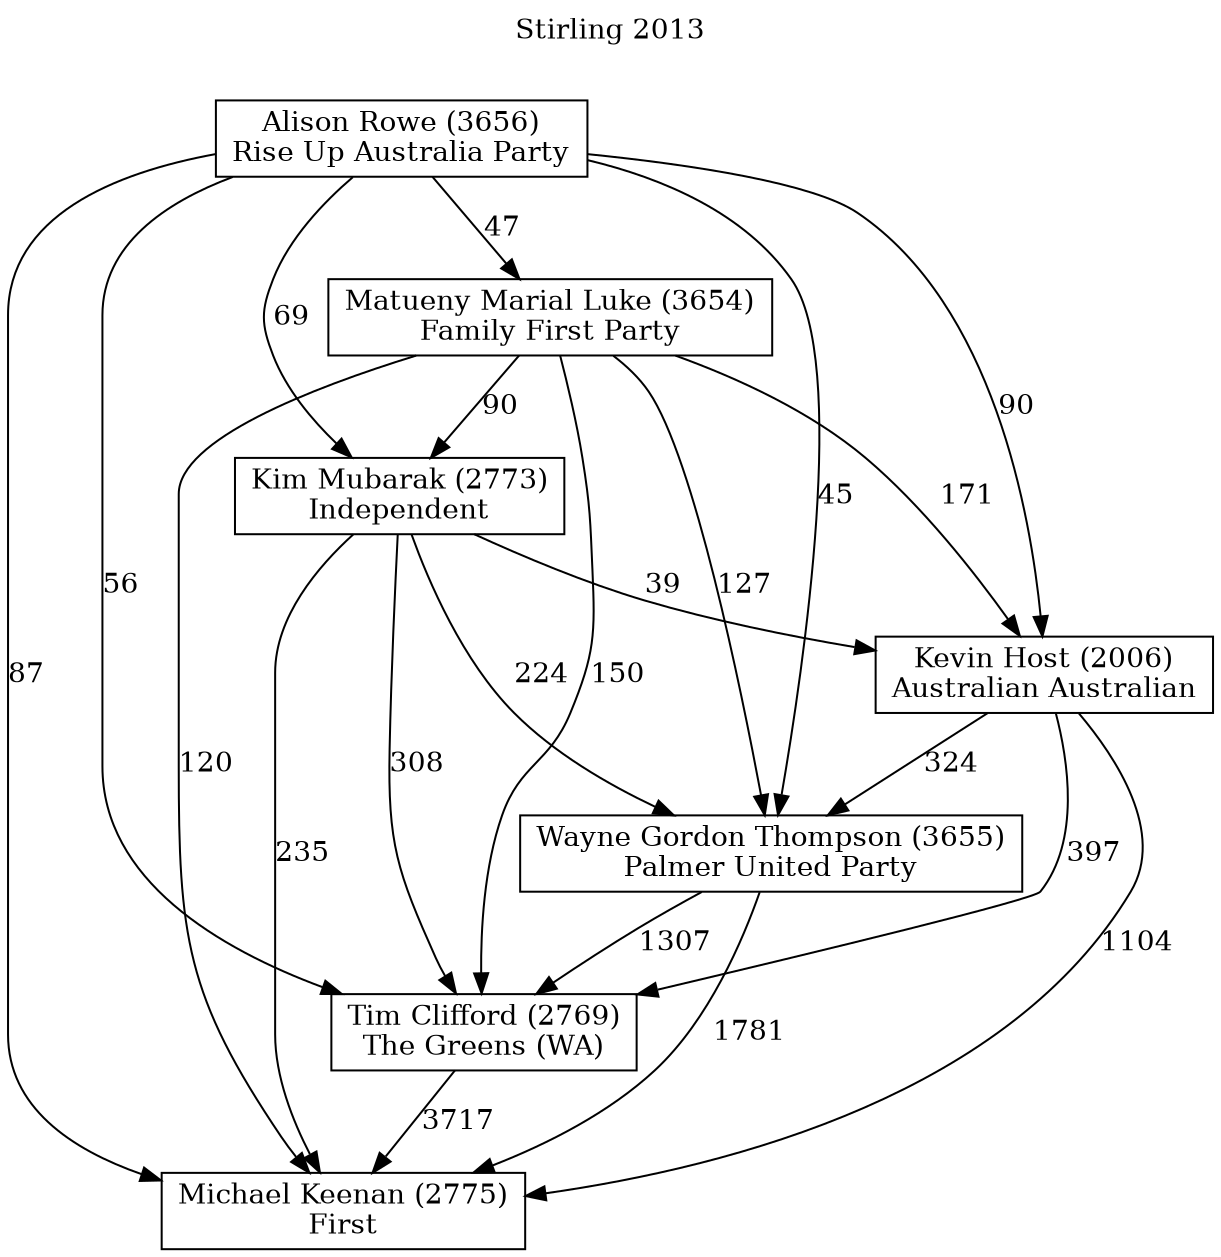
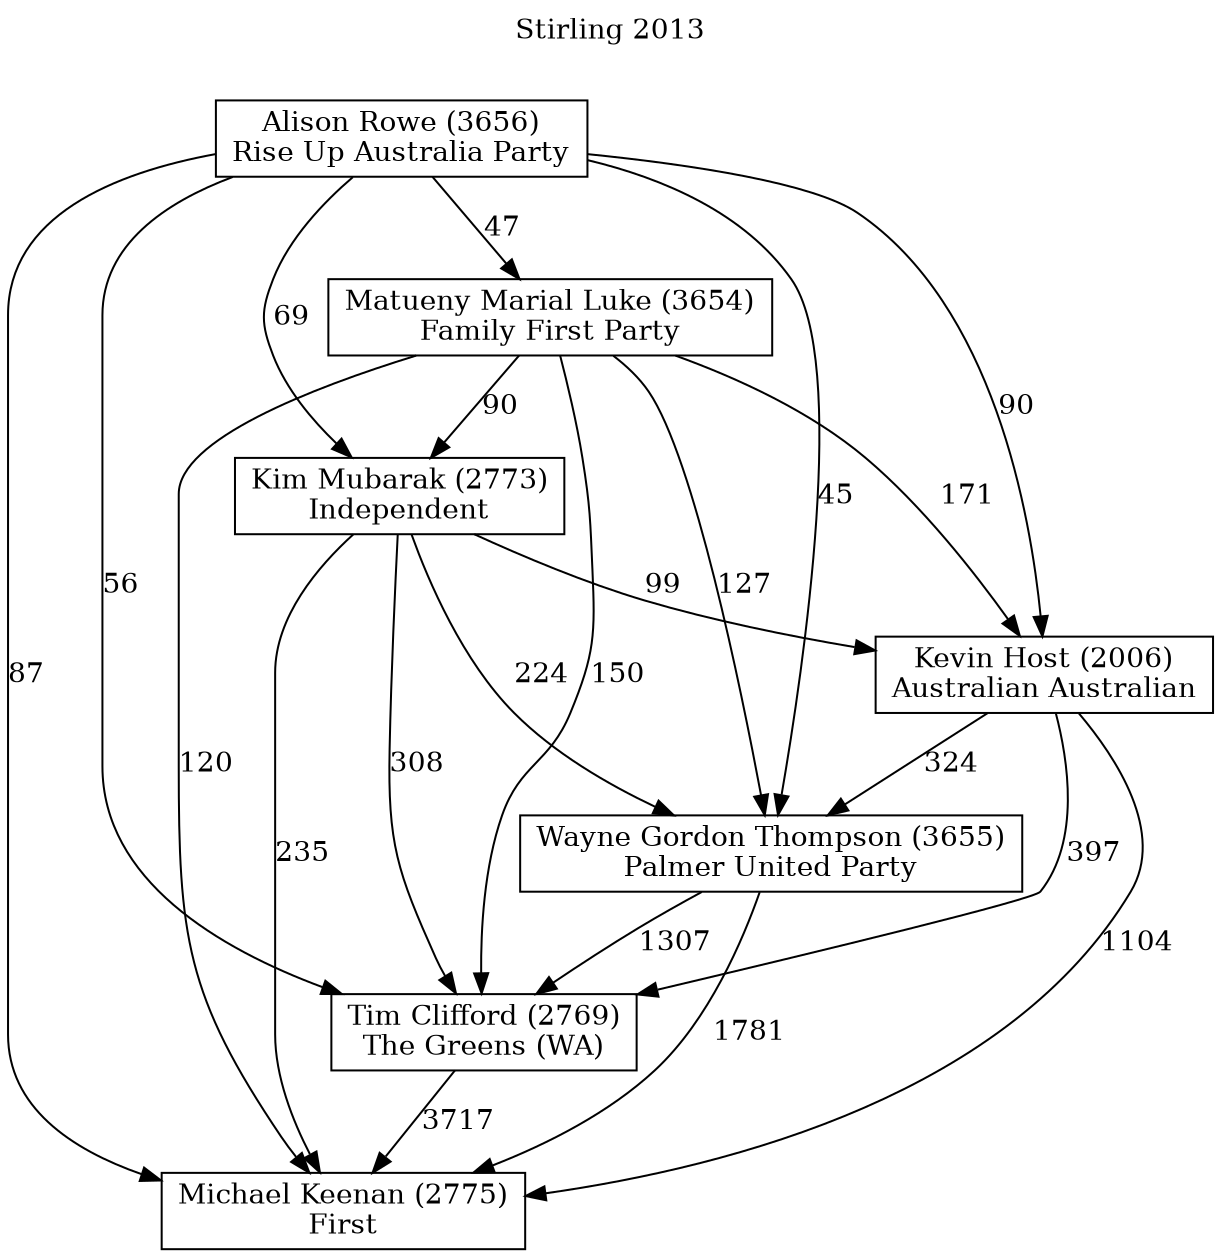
edge "Kim Mubarak (2773) Independent" -> "Kevin Host (2006) Australian Australian": label "39" -> "99"
